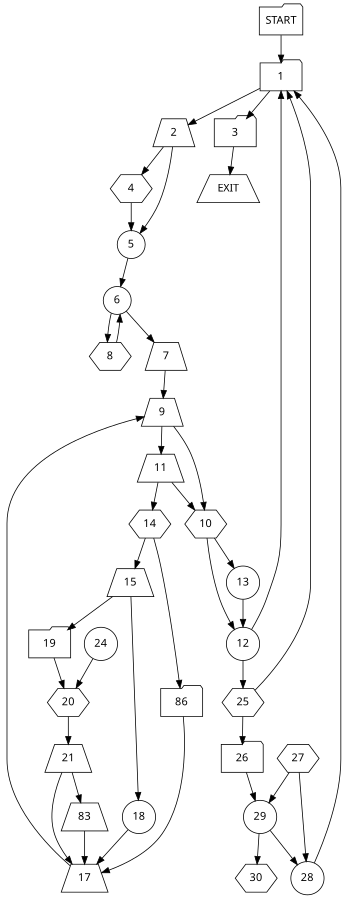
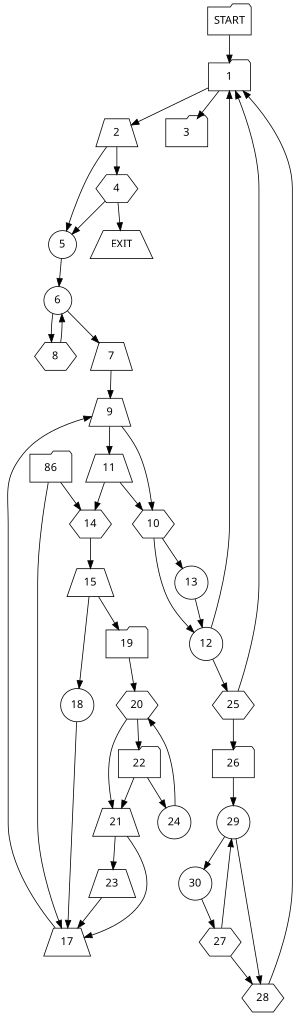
edge "3" -> "EXIT": now "4" -> "EXIT"
edge "14" -> "86": reversed
node "22": added
node "83": label "83" -> "23"
node "30": shape hexagon -> circle
node "28": shape circle -> hexagon
edge "30" -> "27": added
